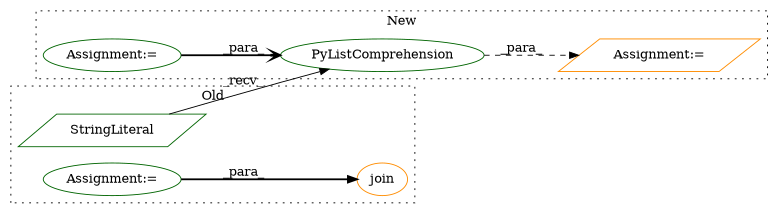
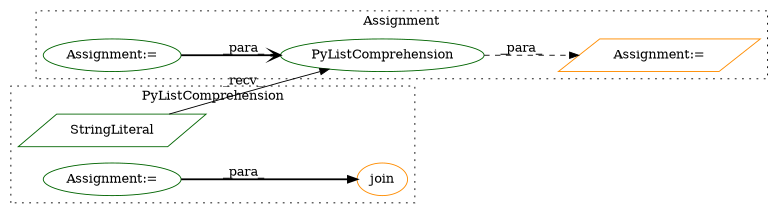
cluster "New": label "New" -> "Assignment"
cluster "Old": label "Old" -> "PyListComprehension"
